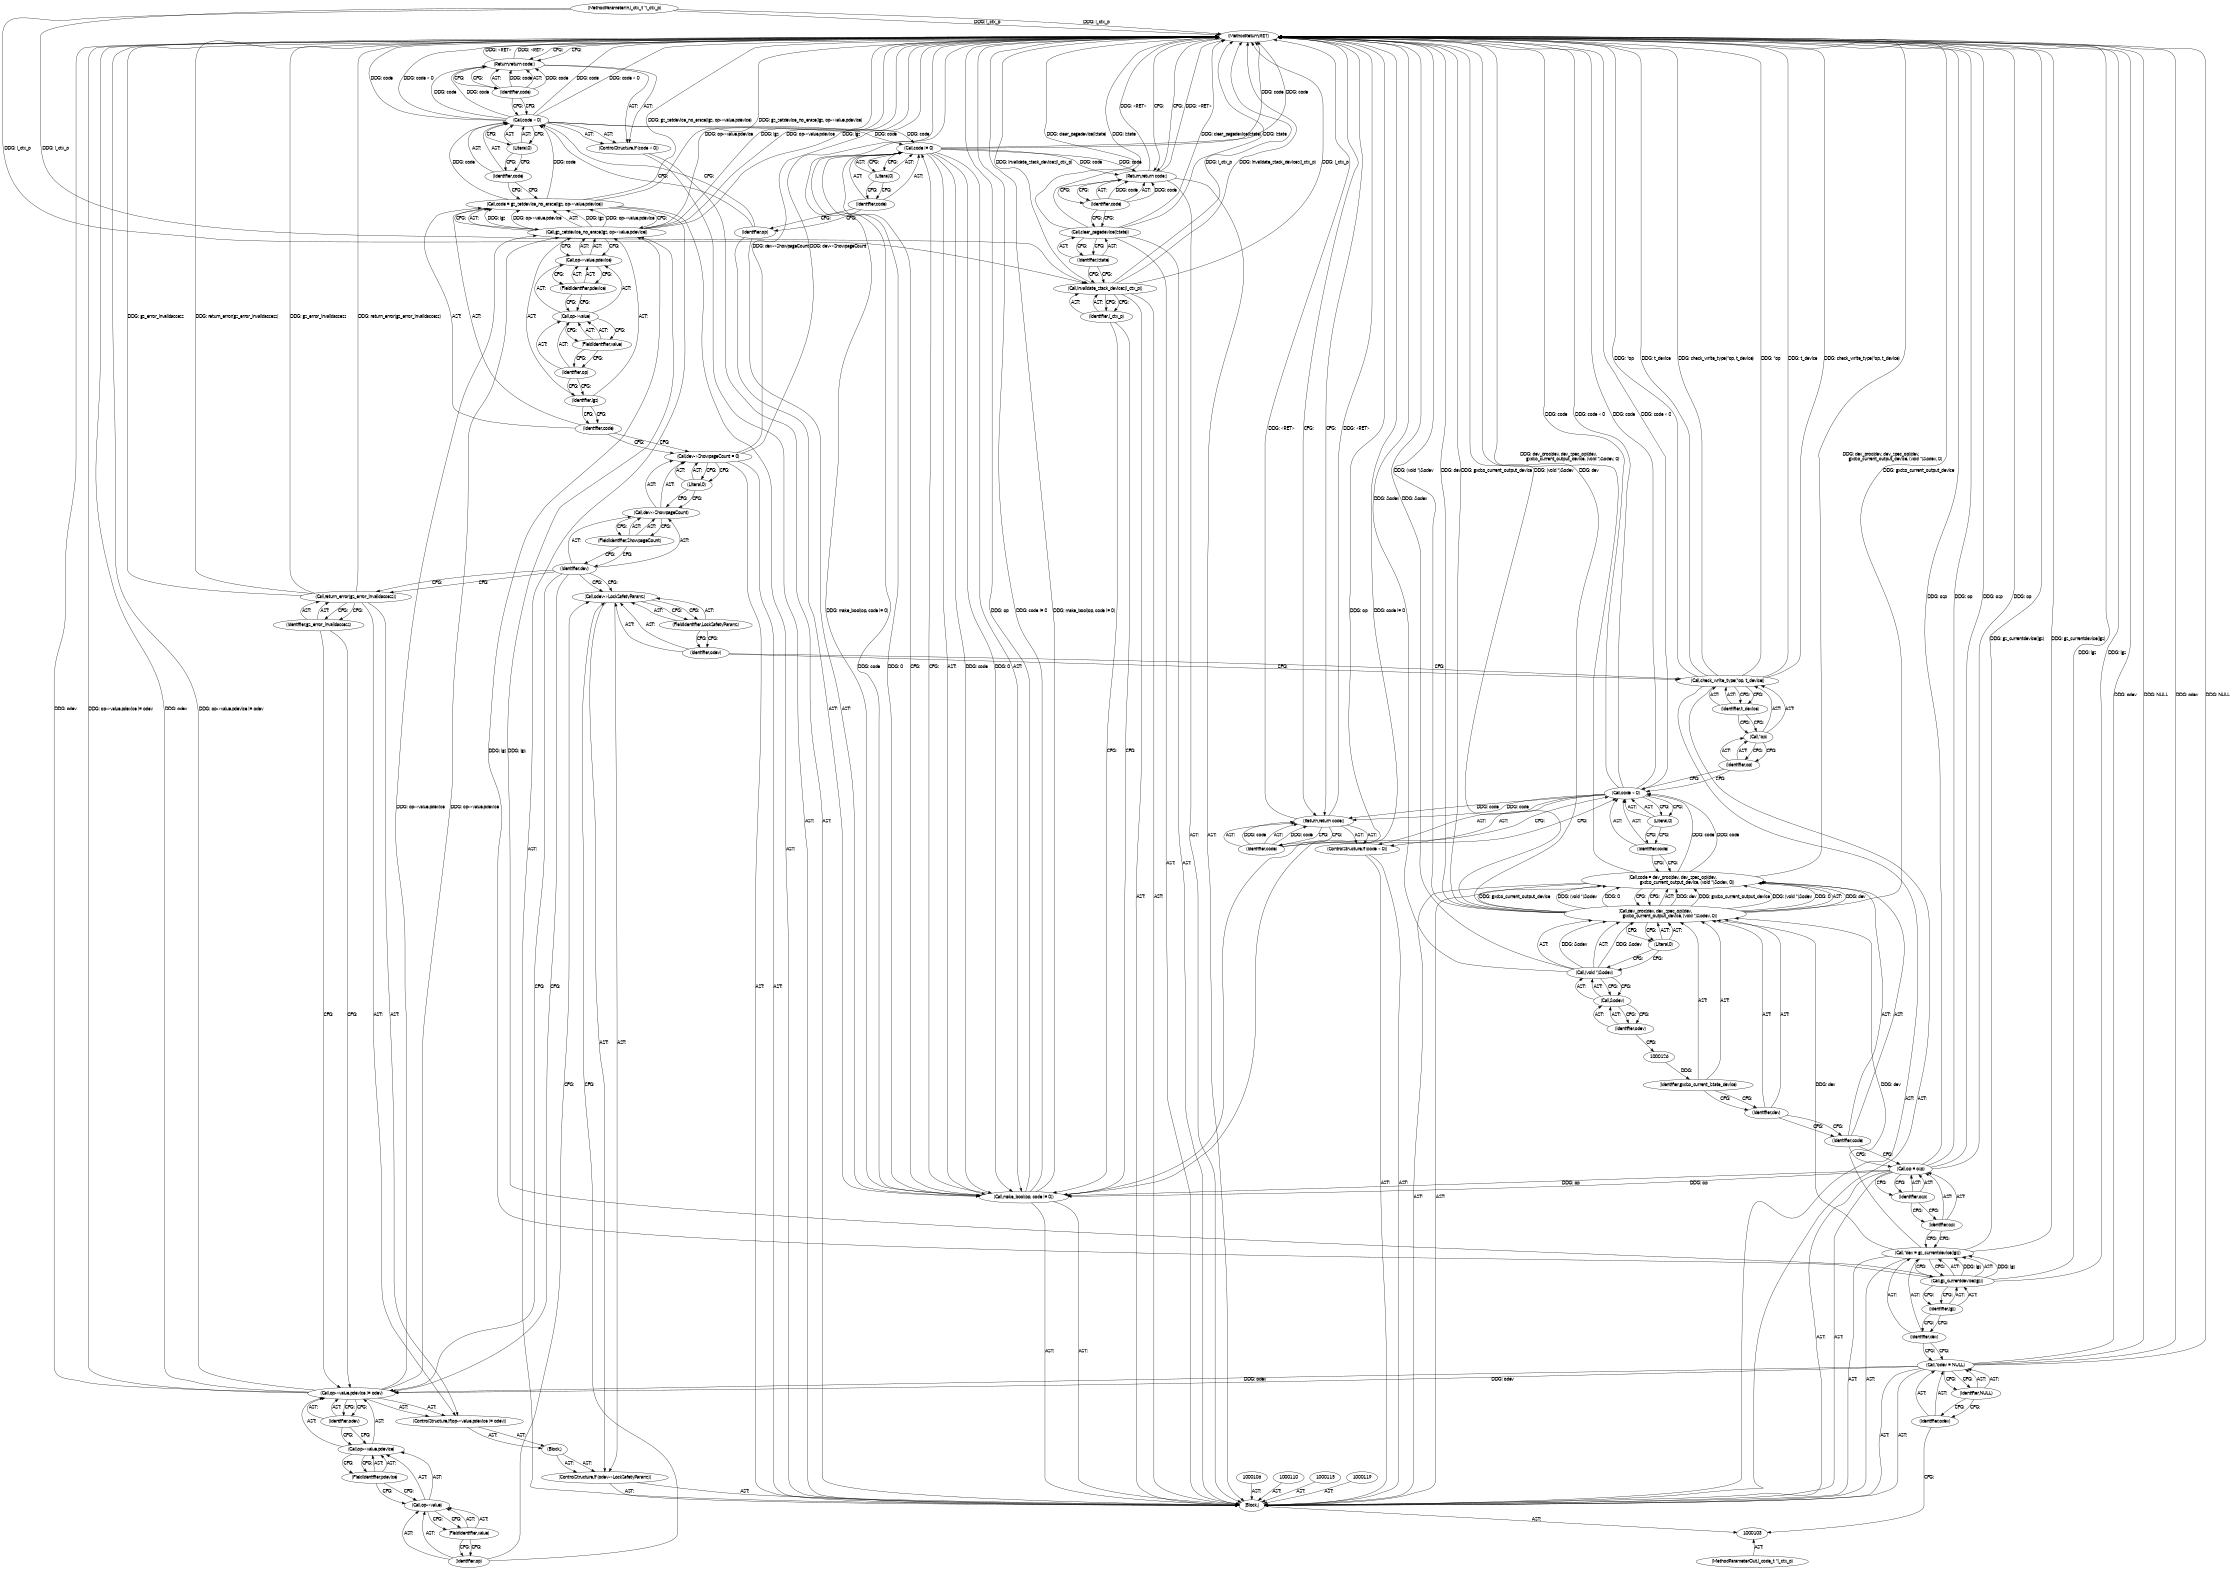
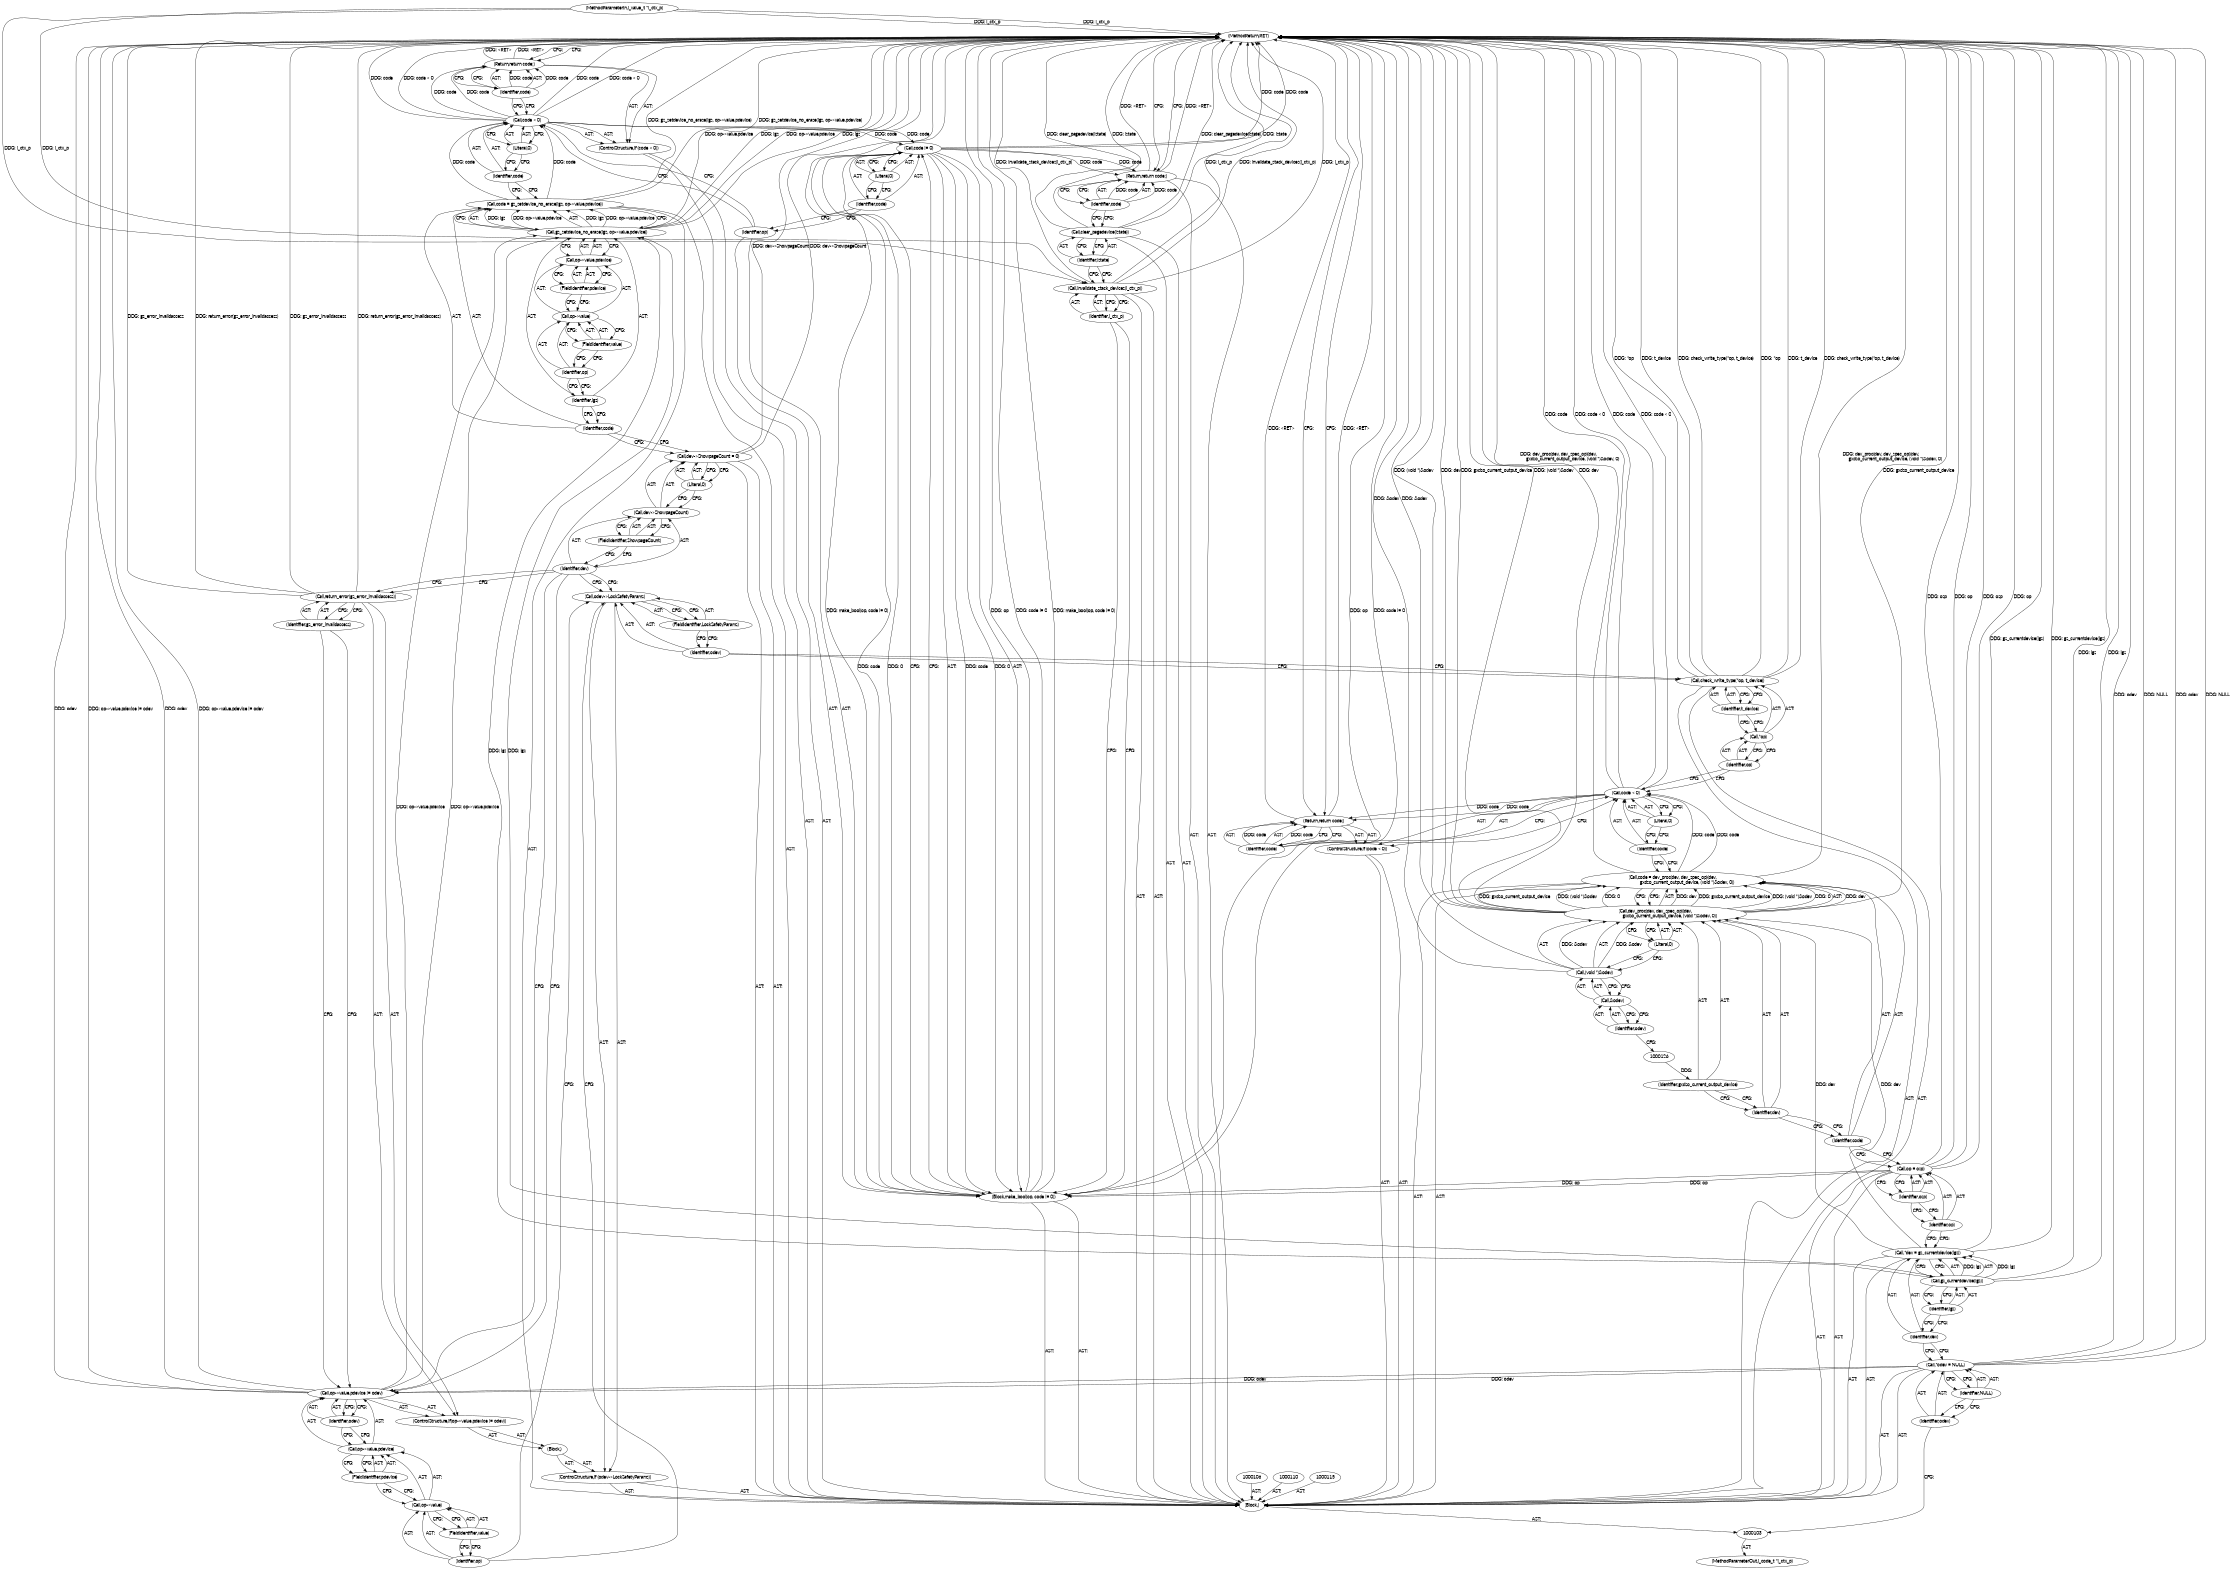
node "(MethodParameterIn,i_ctx_t *i_ctx_p)": label "(MethodParameterIn,i_ctx_t *i_ctx_p)" -> "(MethodParameterIn,i_value_t *i_ctx_p)"
node "(Identifier,gxdso_current_istate_device)": label "(Identifier,gxdso_current_istate_device)" -> "(Identifier,gxdso_current_output_device)"
node "(Call,make_bool(op, code != 0))": label "(Call,make_bool(op, code != 0))" -> "(Block,make_bool(op, code != 0))"
node "1000119": removed
edge "(MethodParameterOut,i_code_t *i_ctx_p)" -> "1000103": reversed
